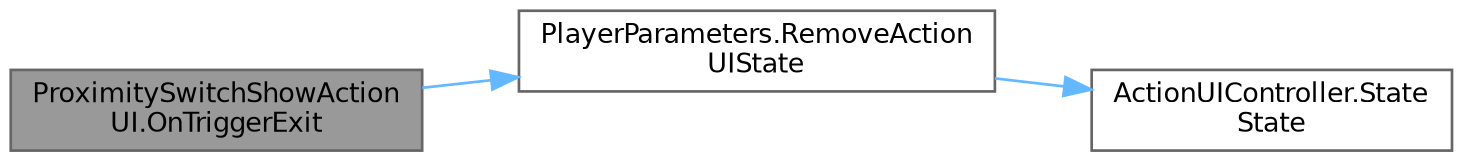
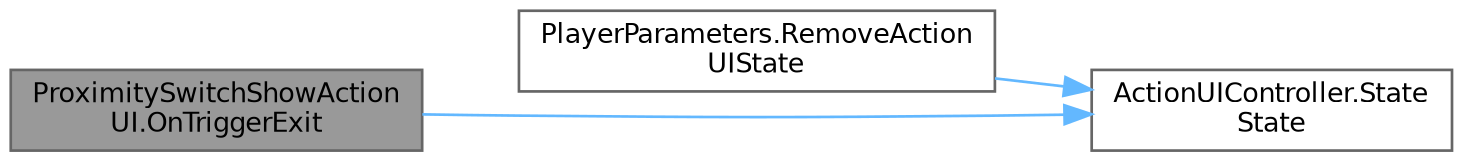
edge "ProximitySwitchShowAction UI.OnTriggerExit" -> "PlayerParameters.RemoveAction UIState": now "ProximitySwitchShowAction UI.OnTriggerExit" -> "ActionUIController.State State"
